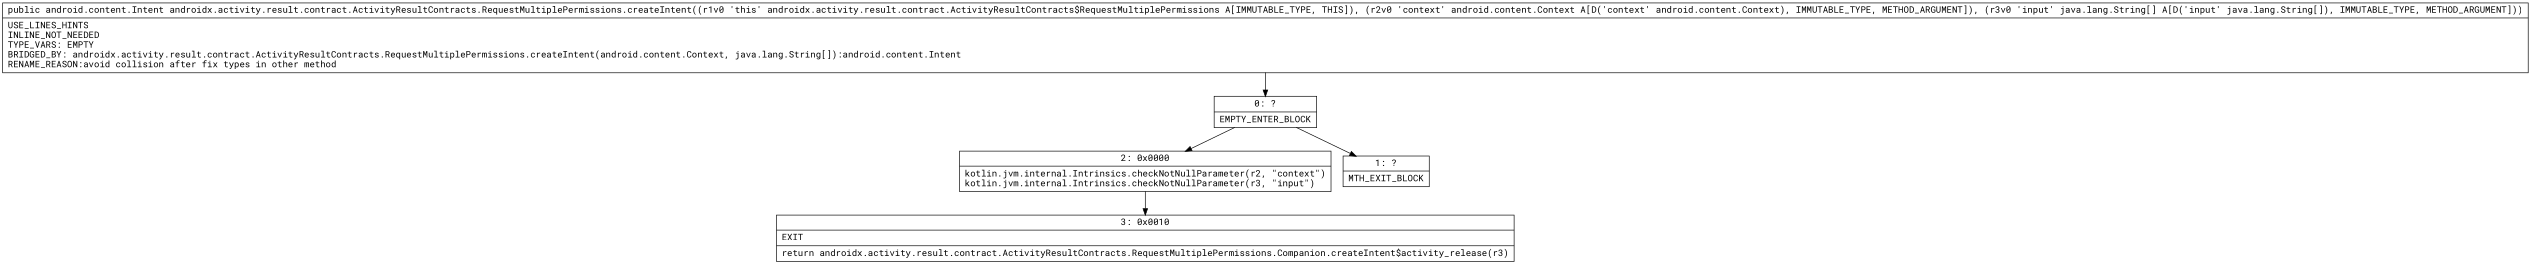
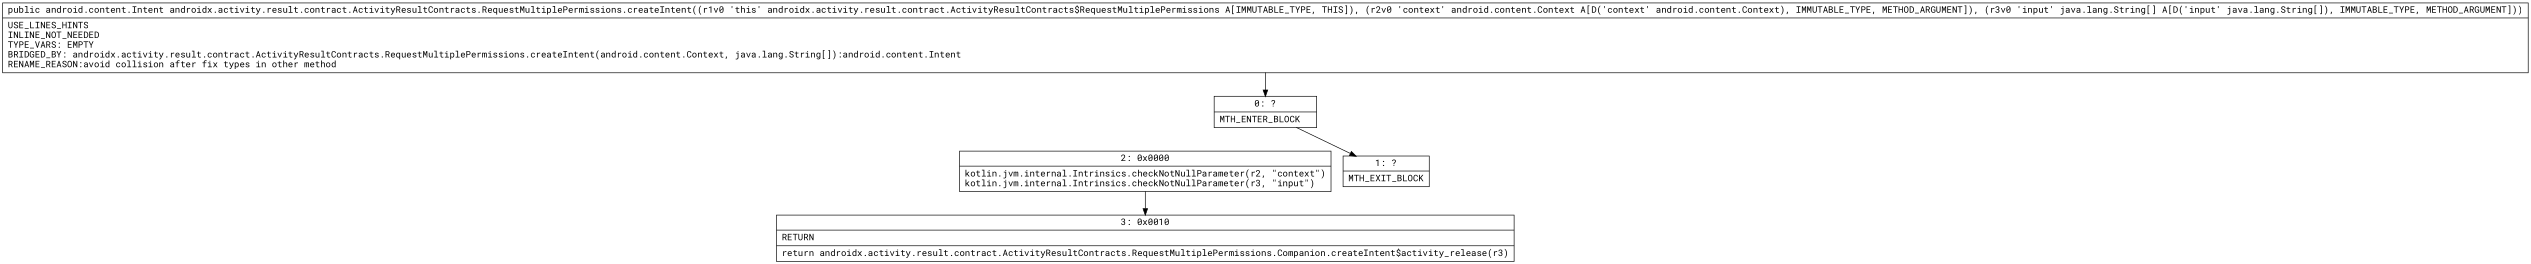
node "0: ?": text "EMPTY_ENTER_BLOCK" -> "MTH_ENTER_BLOCK"
edge "0: ?" -> "2: 0x0000": removed
node "3: 0x0010": text "EXIT" -> "RETURN"
